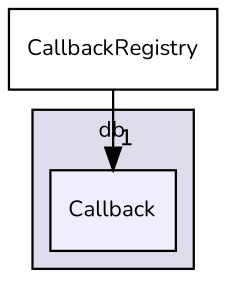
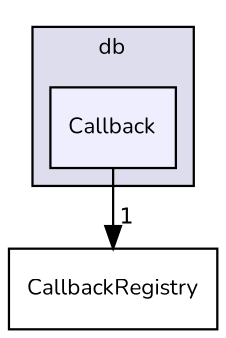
edge "CallbackRegistry" -> "Callback": reversed
